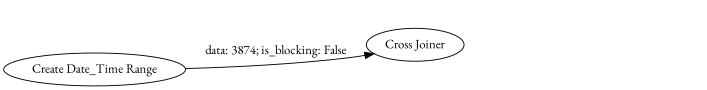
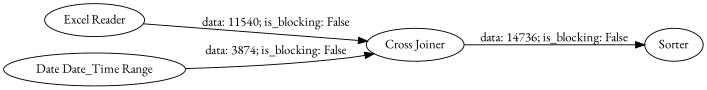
node "Excel Reader": added
node "Sorter": added
node "Create Date_Time Range": label "Create Date_Time Range" -> "Date Date_Time Range"
